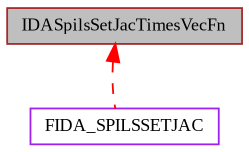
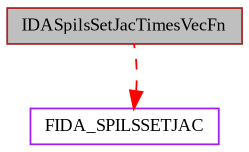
edge "FIDA_SPILSSETJAC" -> "IDASpilsSetJacTimesVecFn": reversed
